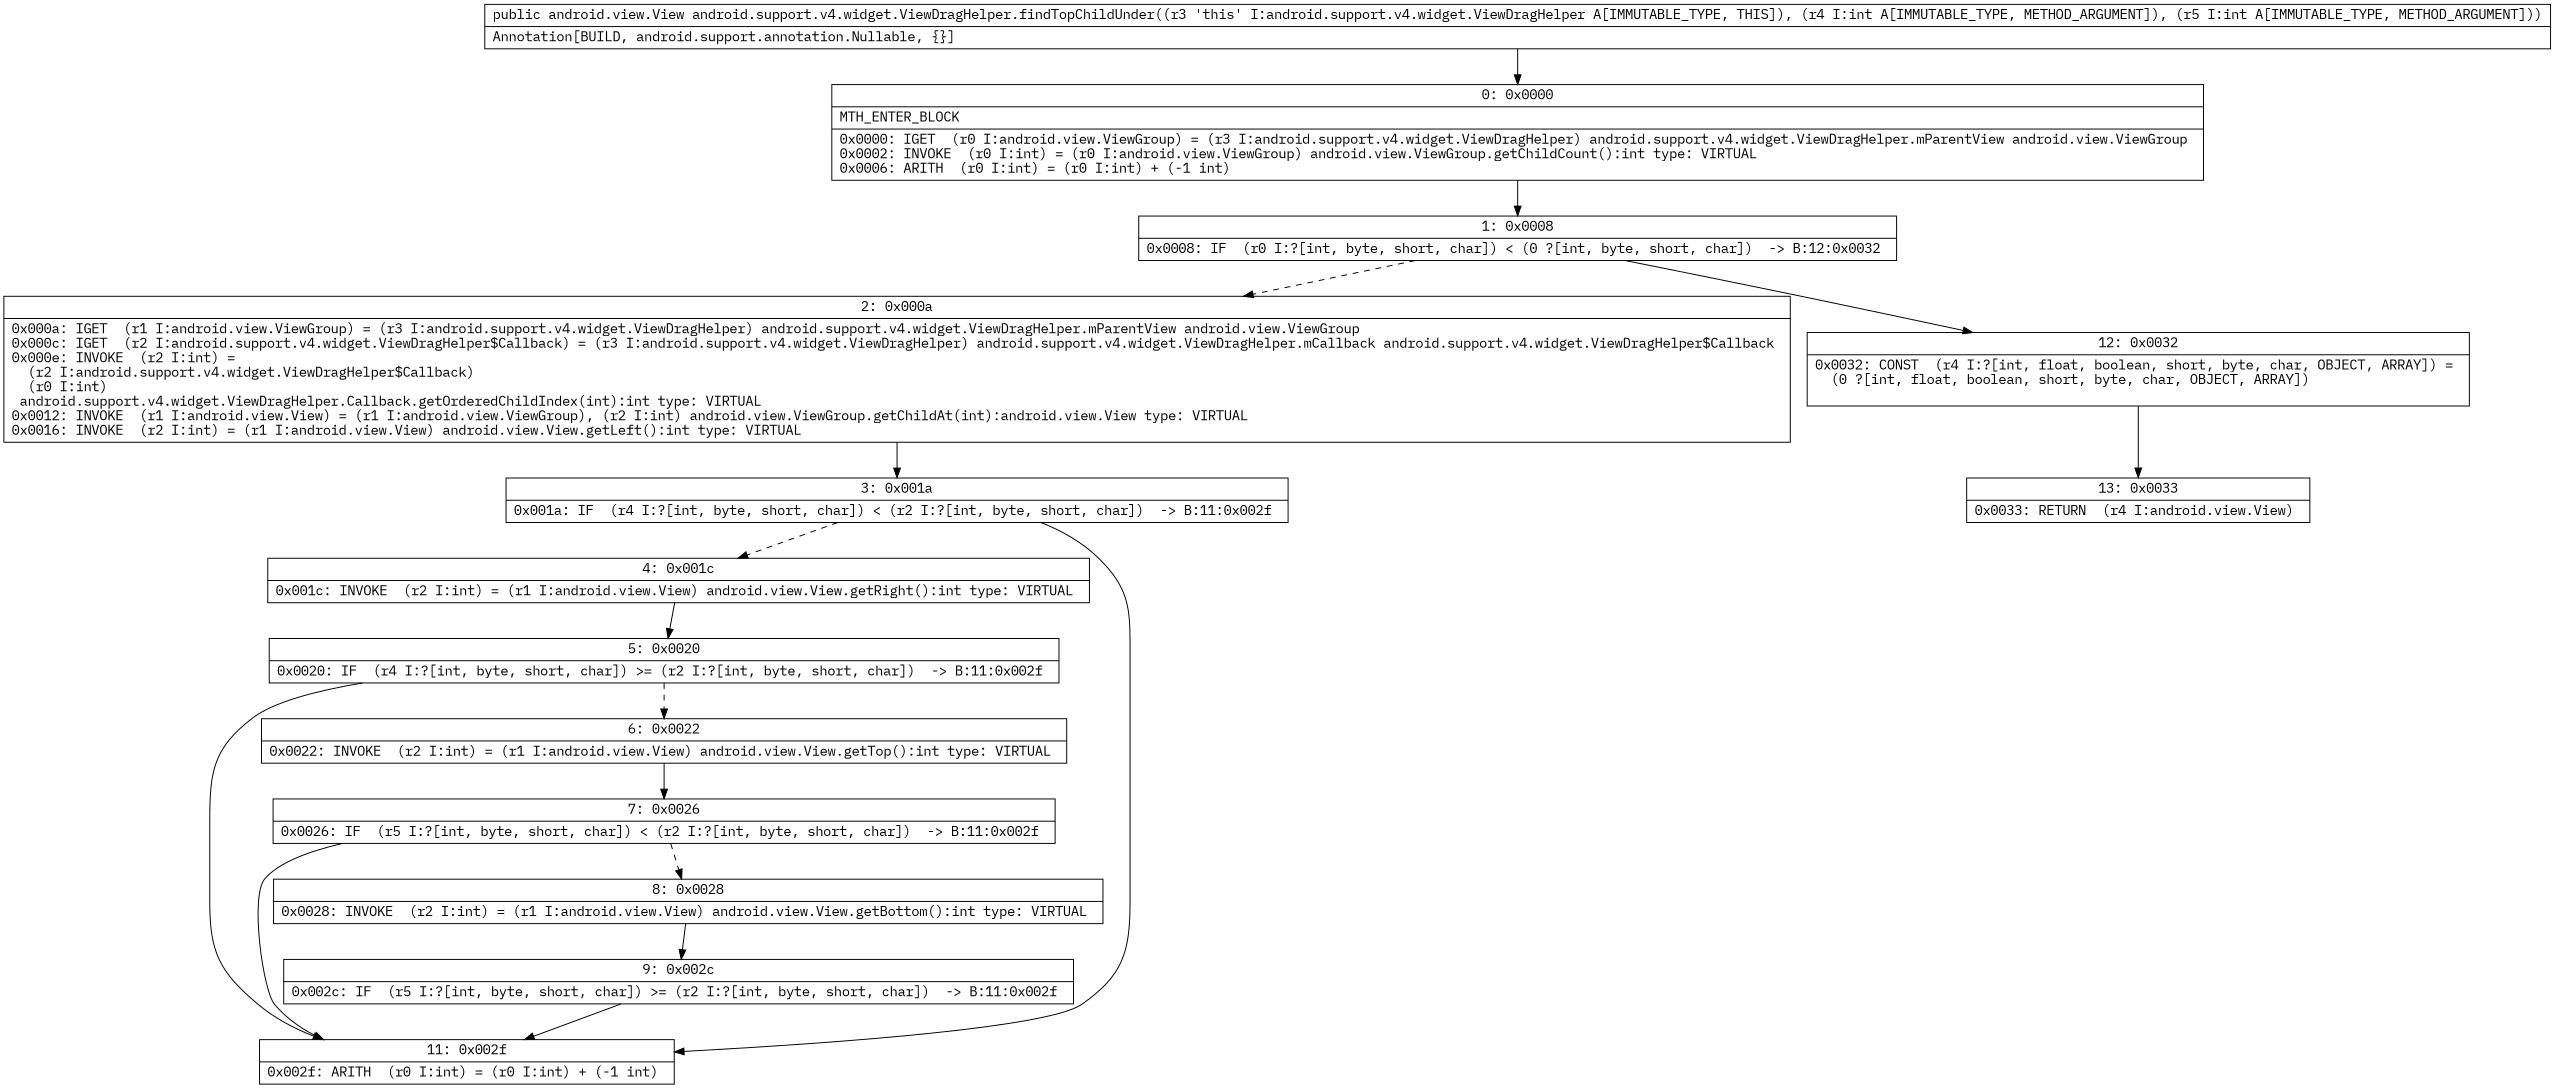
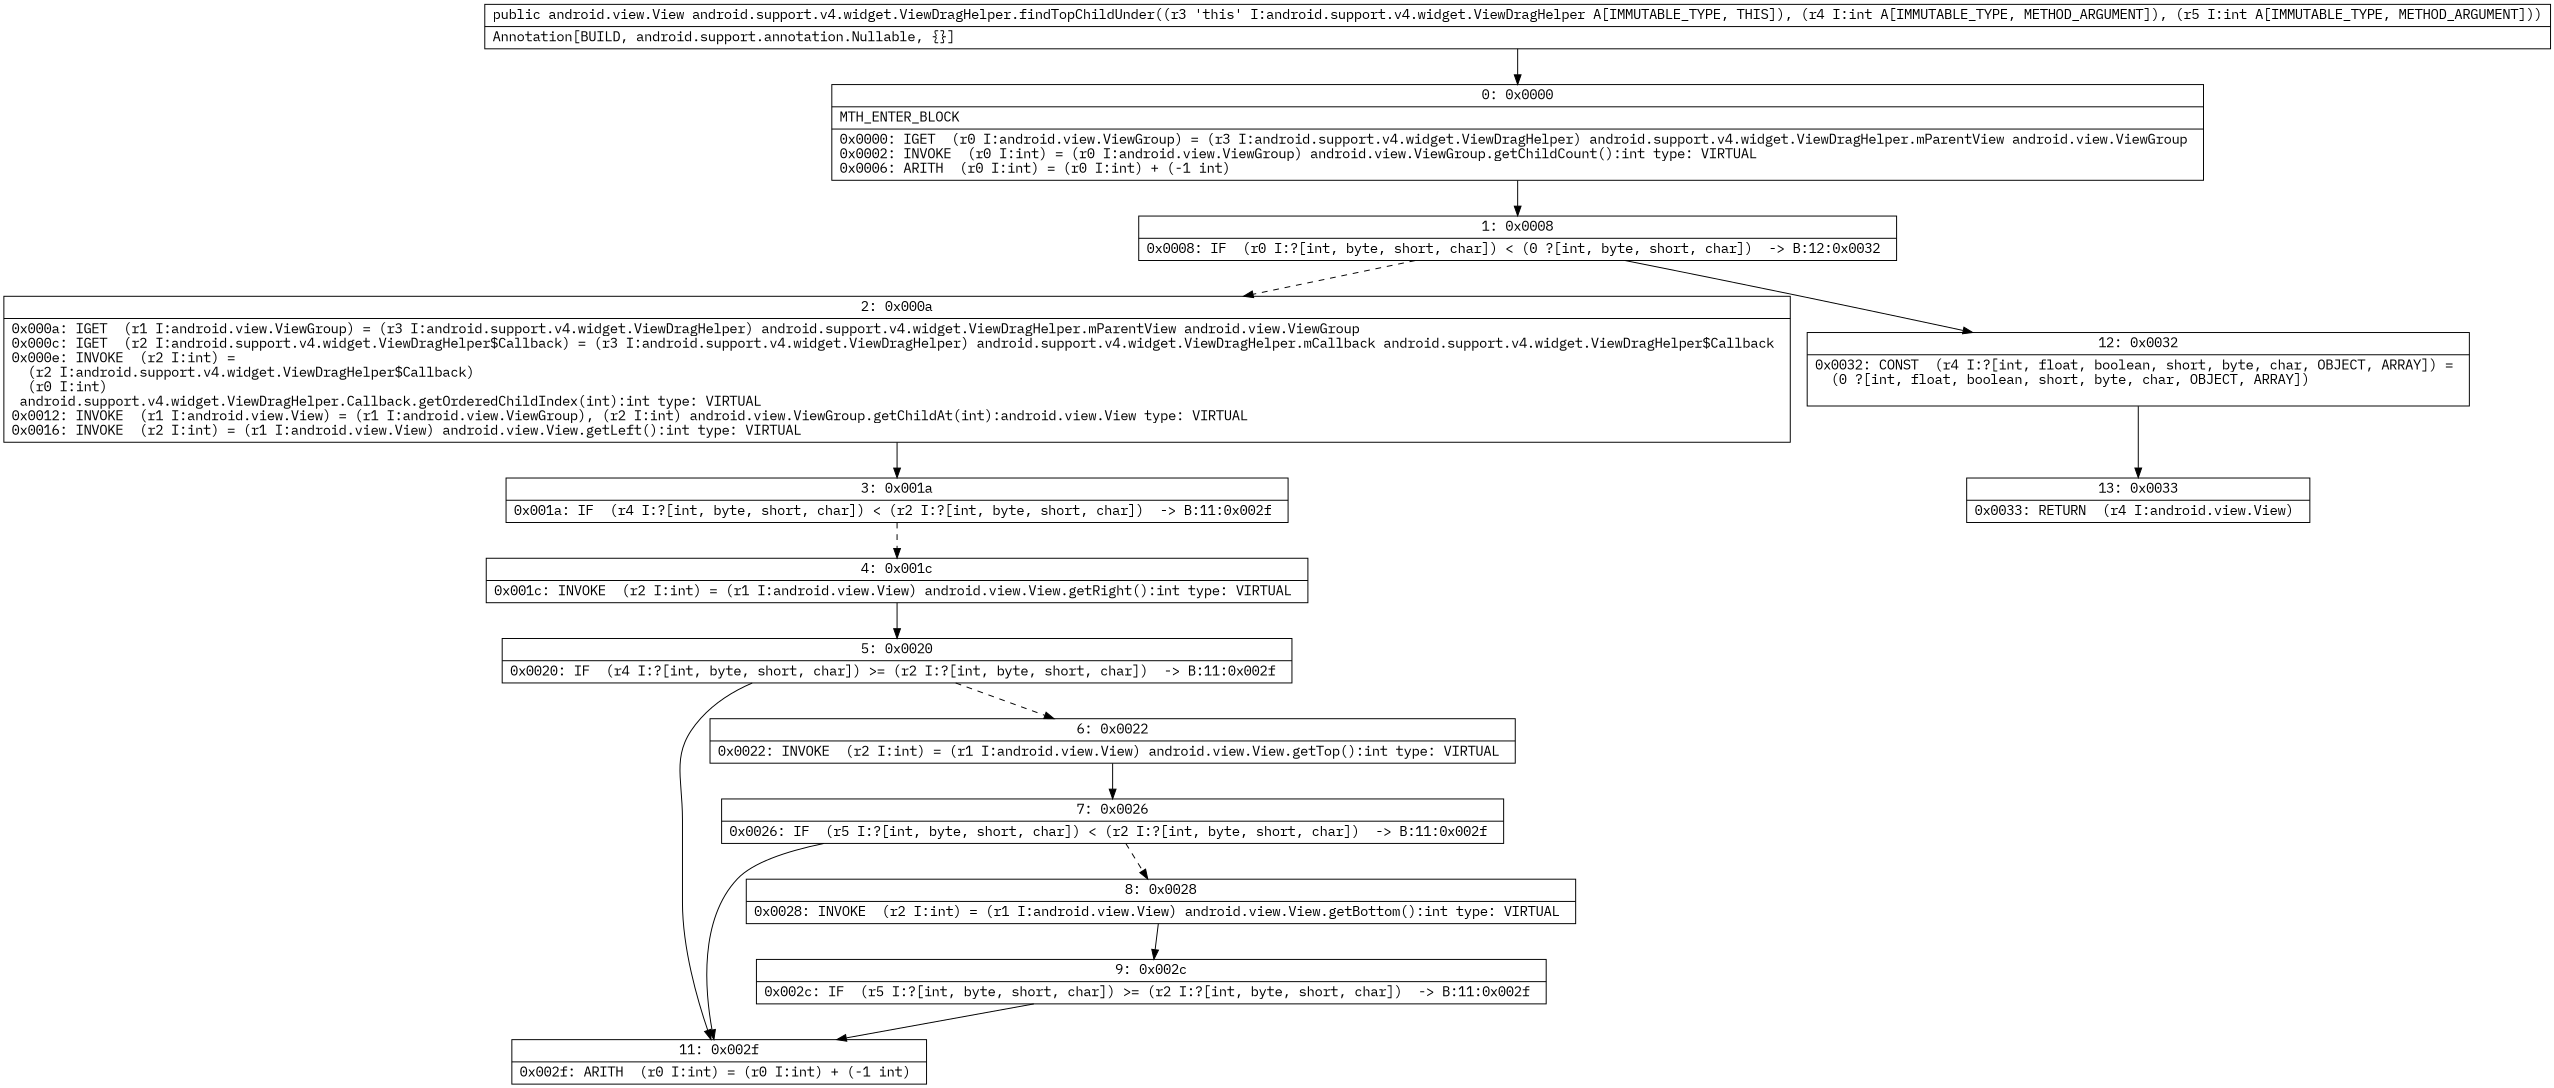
edge "3: 0x001a" -> "11: 0x002f": removed
